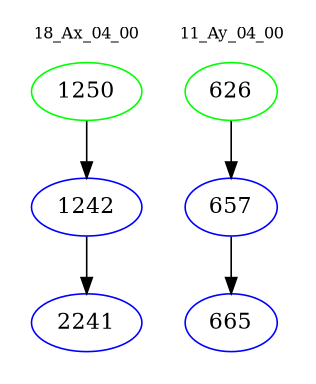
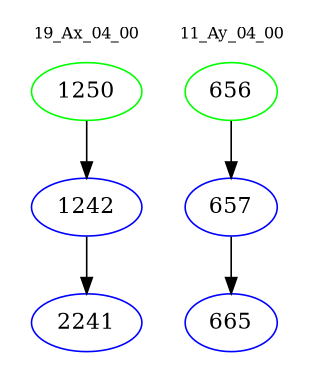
cluster "18_Ax_04_00": label "18_Ax_04_00" -> "19_Ax_04_00"
node "626": label "626" -> "656"
